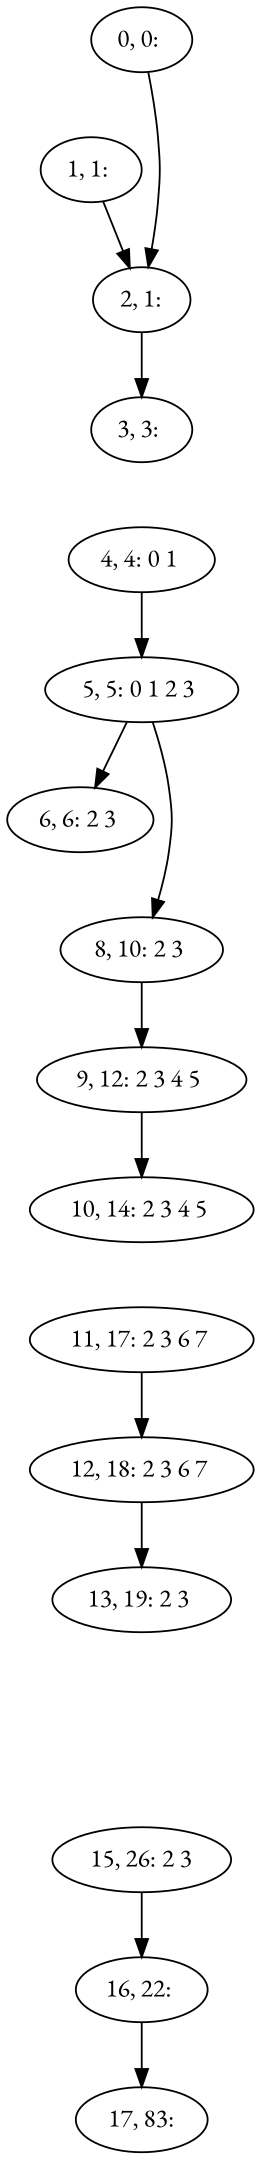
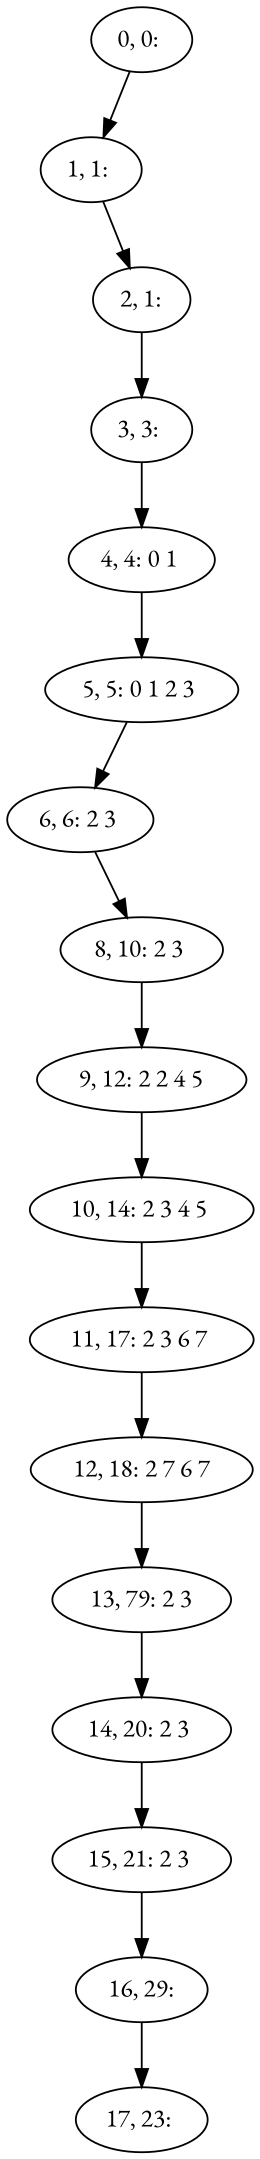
edge "0, 0:" -> "2, 1:": now "0, 0:" -> "1, 1:"
edge "3, 3:" -> "4, 4: 0 1": added
edge "5, 5: 0 1 2 3" -> "8, 10: 2 3": now "6, 6: 2 3" -> "8, 10: 2 3"
node "9, 12: 2 3 4 5": label "9, 12: 2 3 4 5" -> "9, 12: 2 2 4 5"
edge "10, 14: 2 3 4 5" -> "11, 17: 2 3 6 7": added
node "12, 18: 2 3 6 7": label "12, 18: 2 3 6 7" -> "12, 18: 2 7 6 7"
node "13, 19: 2 3": label "13, 19: 2 3" -> "13, 79: 2 3"
node "14, 20: 2 3": added
node "15, 26: 2 3": label "15, 26: 2 3" -> "15, 21: 2 3"
node "16, 22:": label "16, 22:" -> "16, 29:"
node "17, 83:": label "17, 83:" -> "17, 23:"
